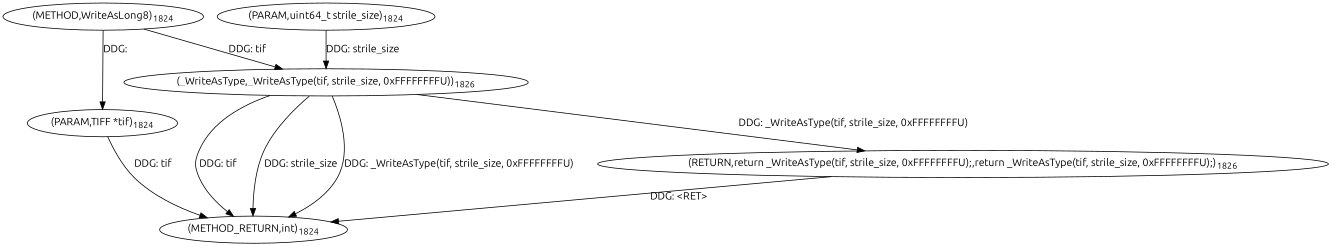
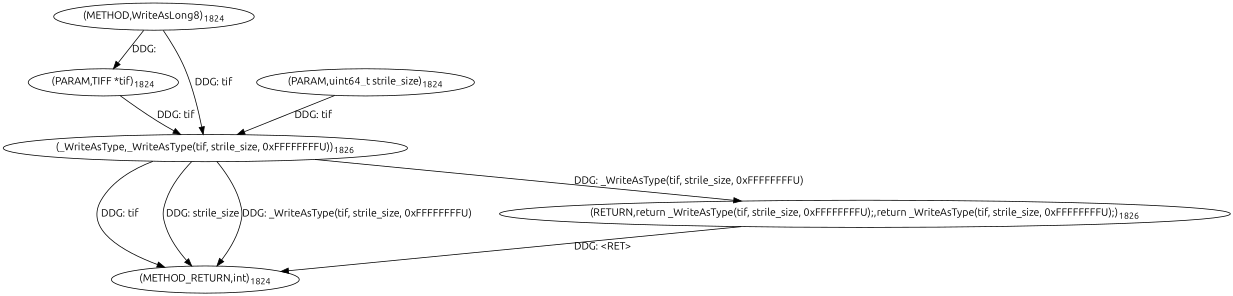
edge "(PARAM,uint64_t strile_size)" -> "(_WriteAsType,_WriteAsType(tif, strile_size, 0xFFFFFFFFU))": label "DDG: strile_size" -> "DDG: tif"
edge "(PARAM,TIFF *tif)" -> "(METHOD_RETURN,int)": now "(PARAM,TIFF *tif)" -> "(_WriteAsType,_WriteAsType(tif, strile_size, 0xFFFFFFFFU))"
